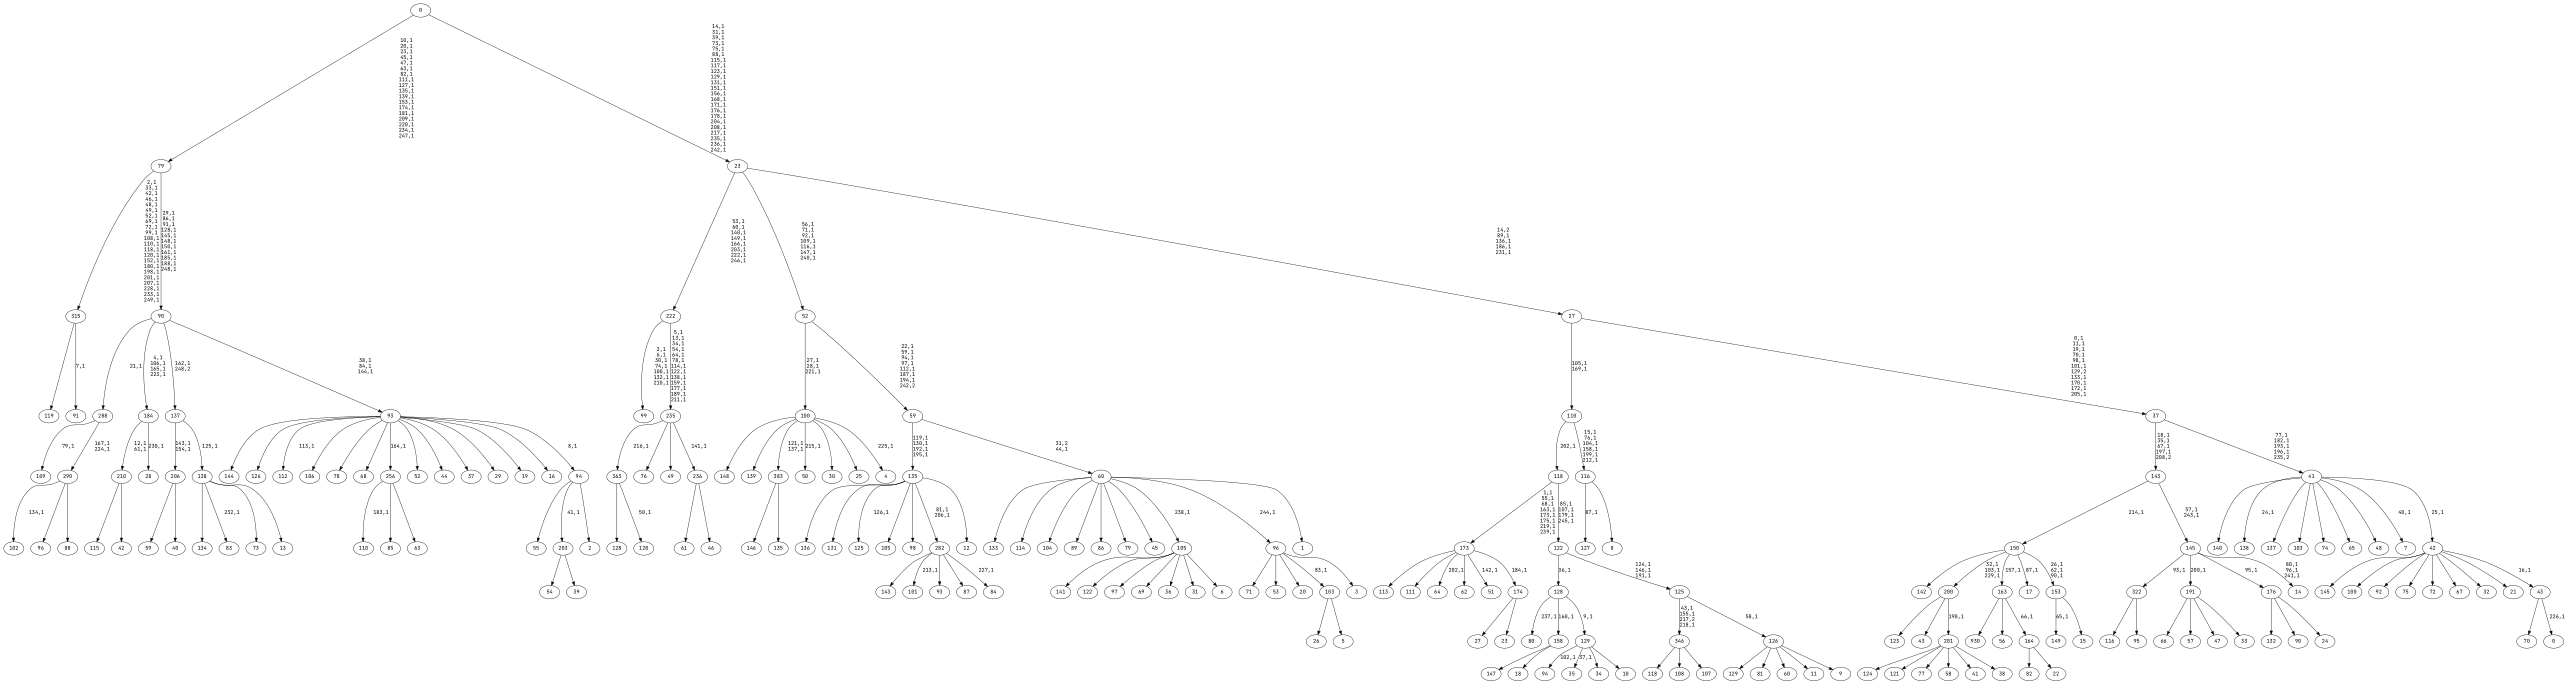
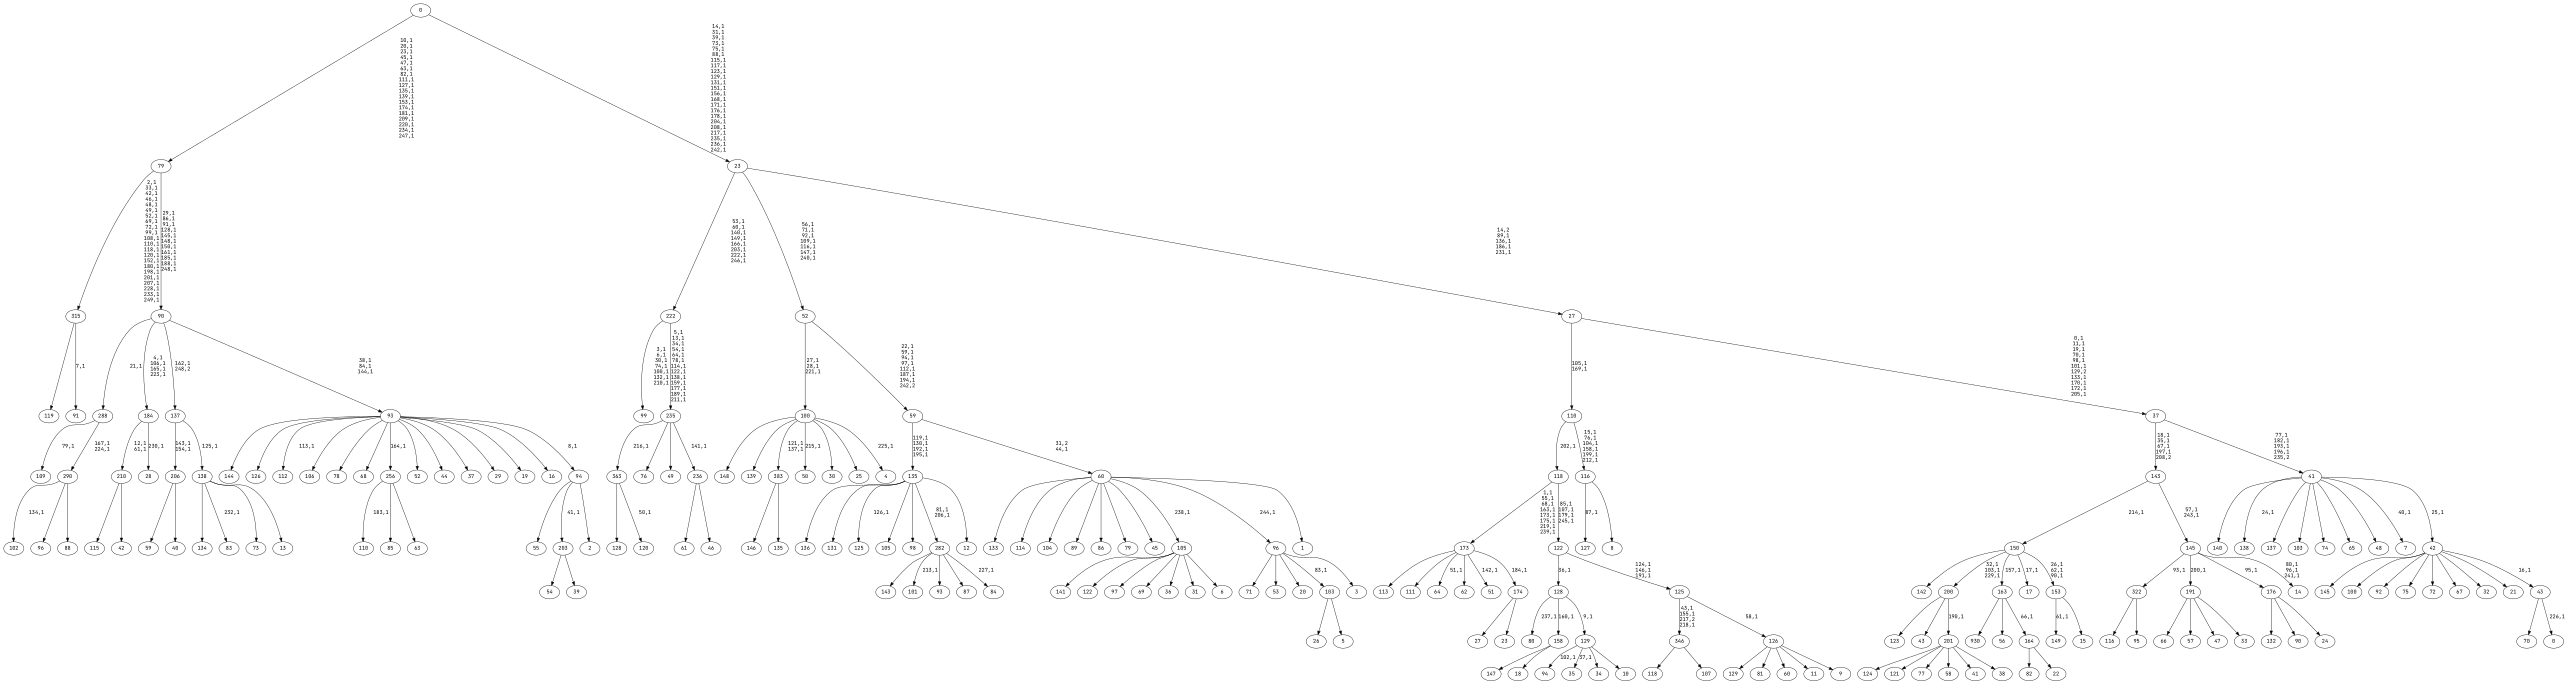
edge "173" -> "64": label "202,1" -> "51,1"
edge "150" -> "17": label "87,1" -> "17,1"
edge "153" -> "149": label "65,1" -> "61,1"
node "108": removed
